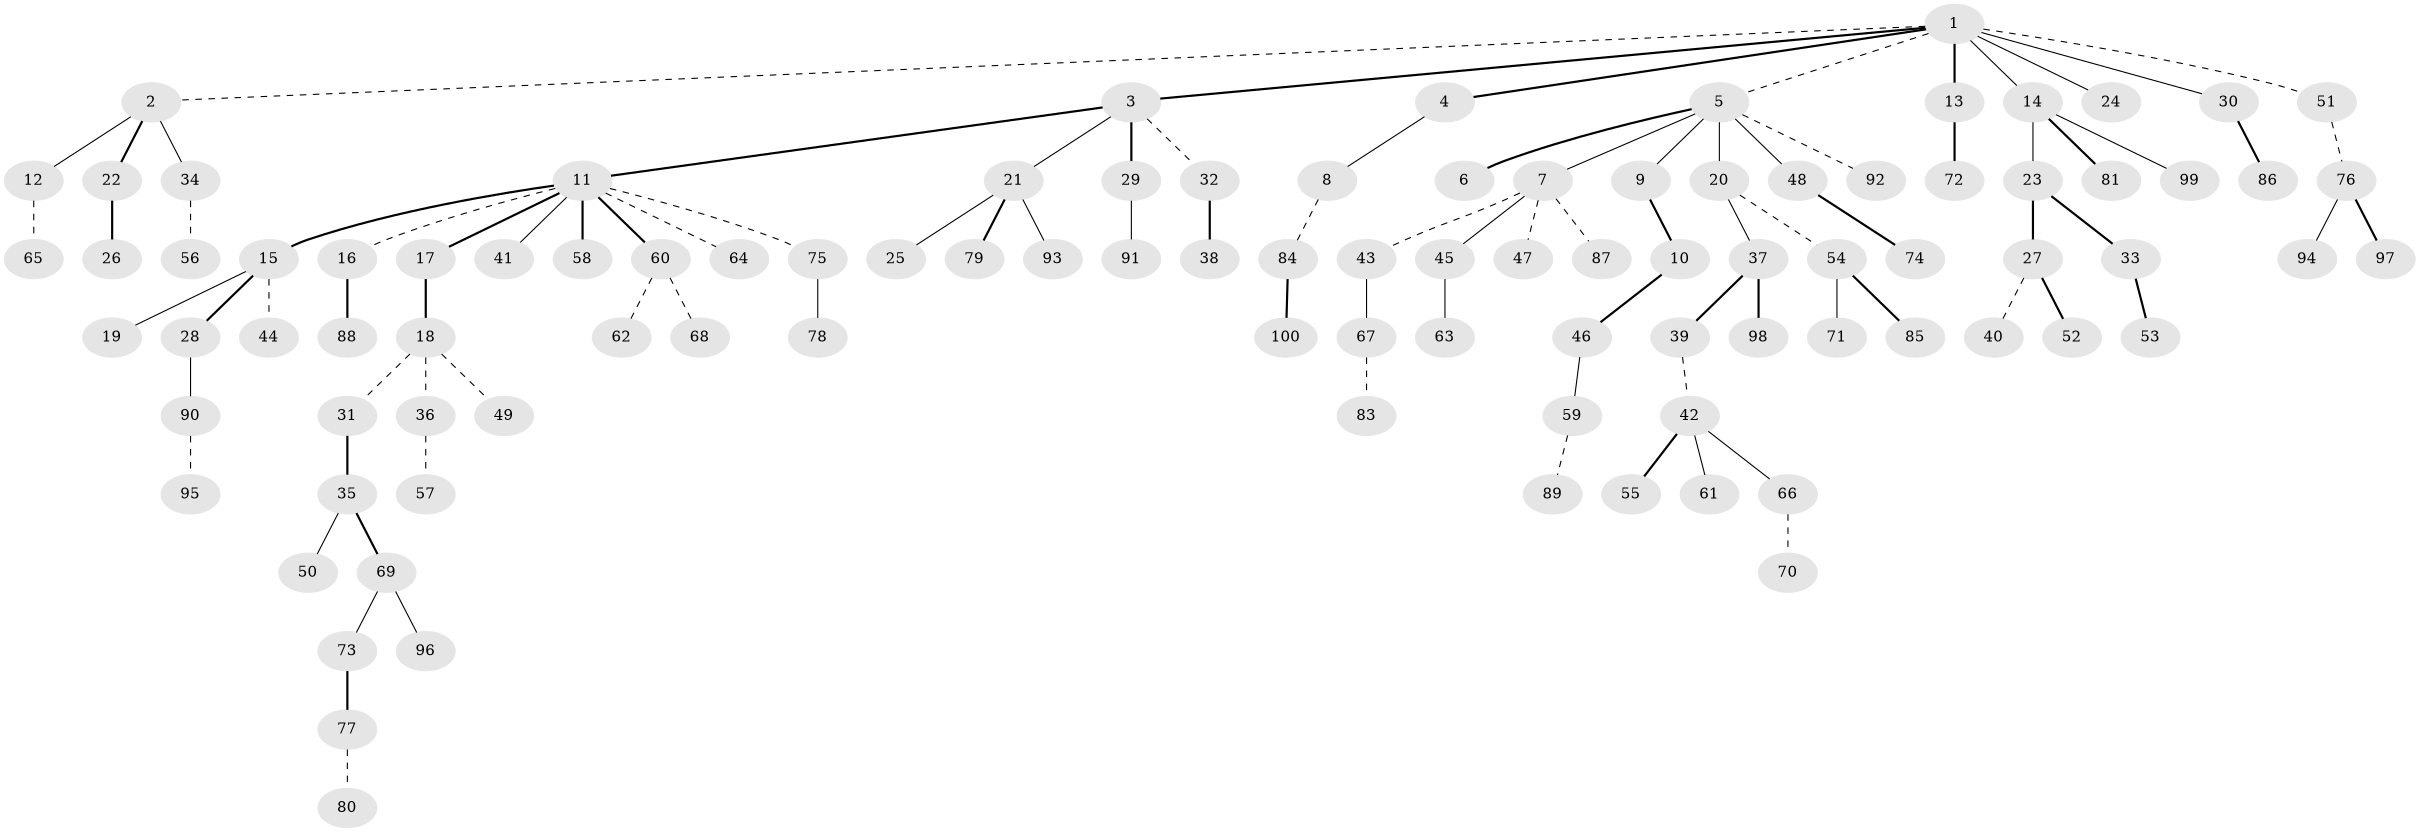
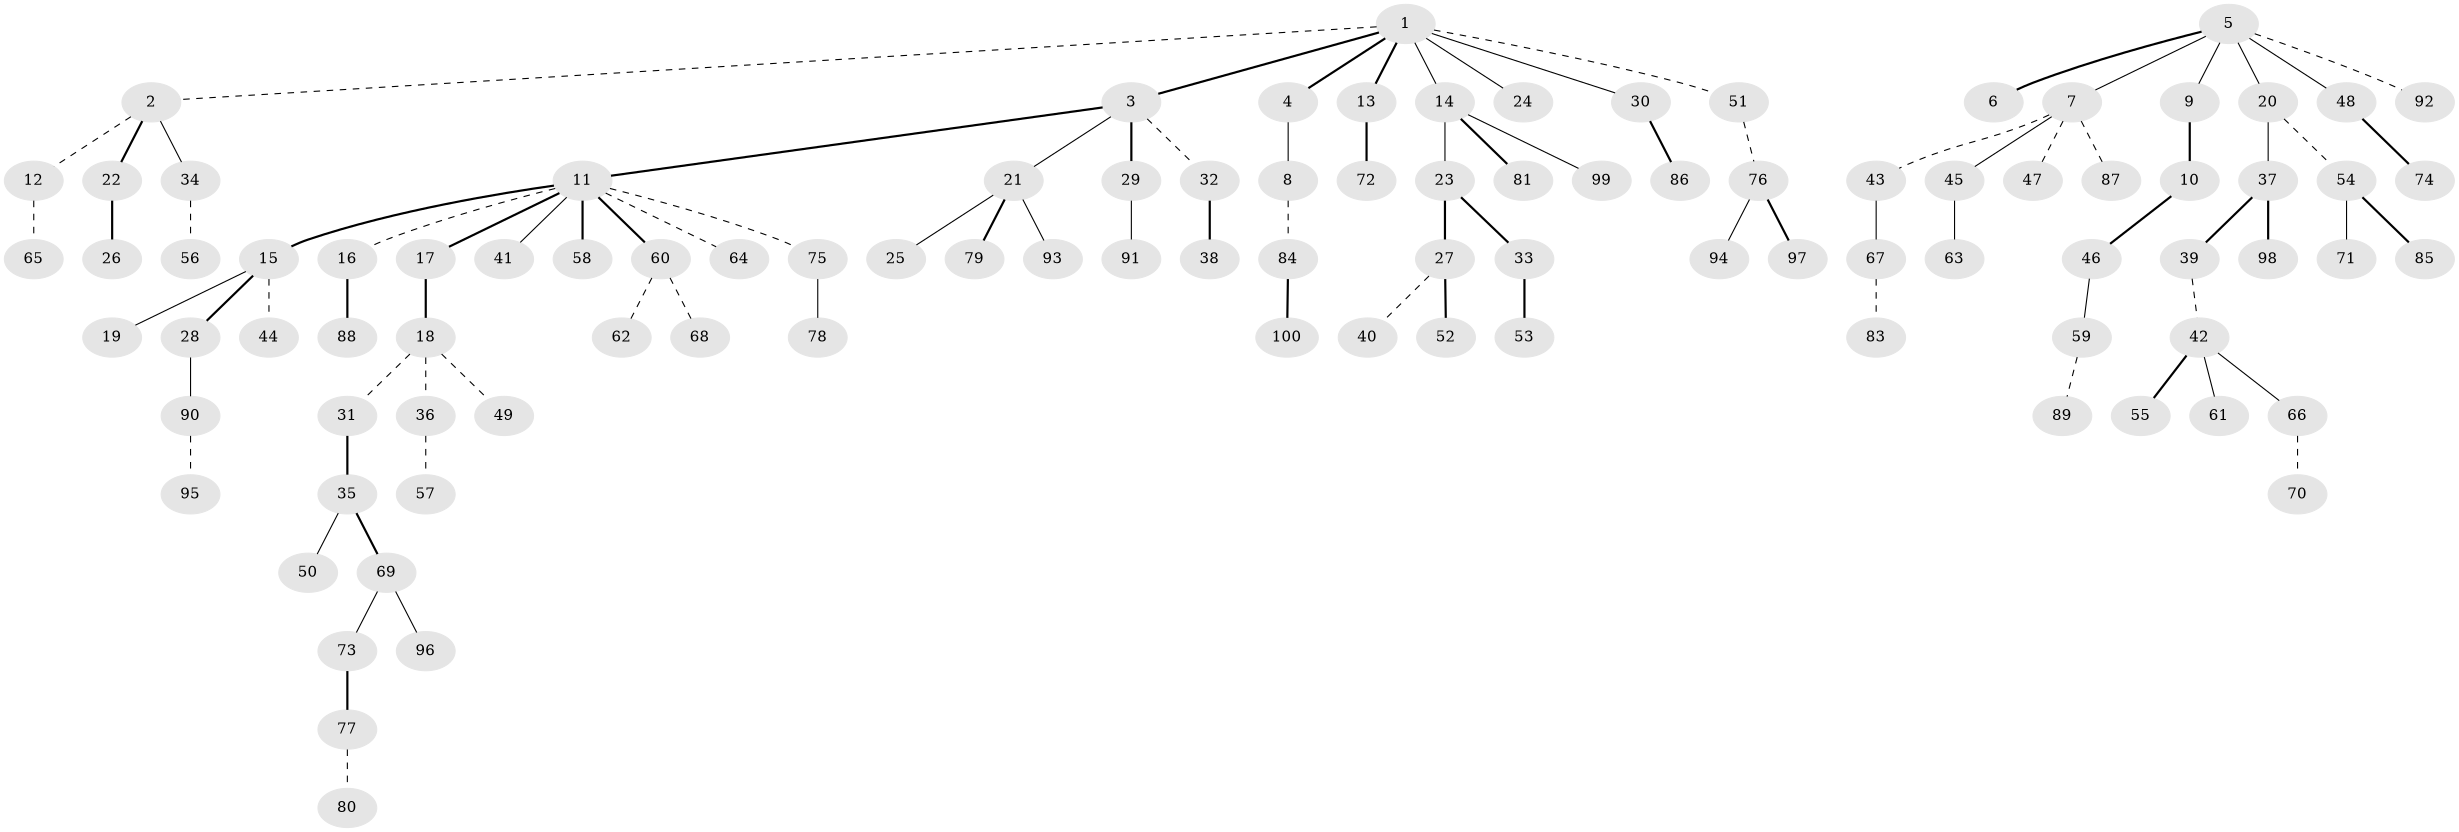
edge "1" -- "5": removed
edge "2" -- "12": style solid -> dashed
